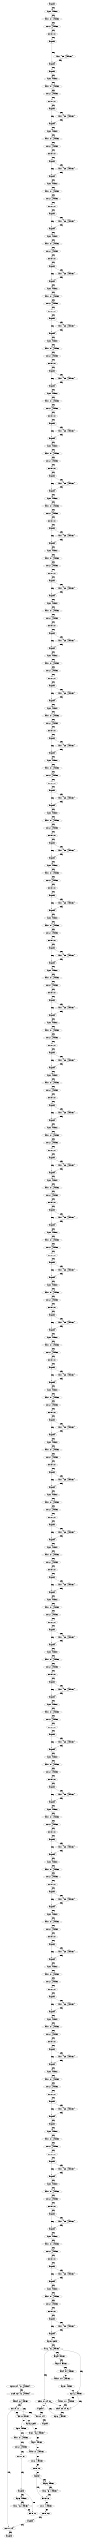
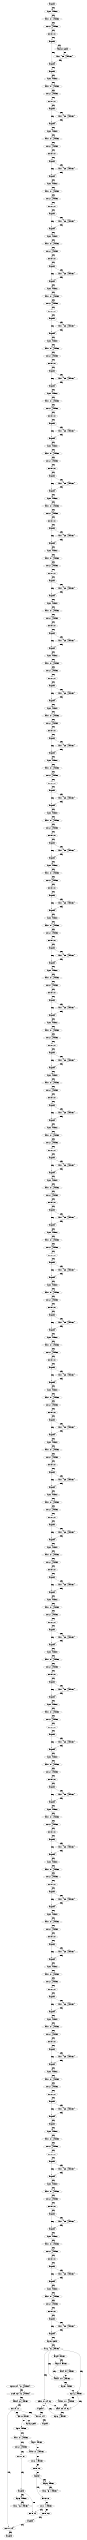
node "adrp x20 , symbol": added
edge "ldr w8 , [ x8 , # address ]" -> "adrp x9 , address": now "ldr w8 , [ x8 , # address ]" -> "add x10 , x10 , # address"
edge "adrp x10 , address" -> "add x9 , x9 , # address": now "adrp x10 , address" -> "add x10 , x10 , # address"
edge "add x10 , x10 , # address" -> "adrp x11 , address": added, label "CFG"
edge "csel x9 , x10 , x9 , eq" -> "csel x0 , x11 , x9 , eq": reversed
edge "cbnz w0 , address" -> "add x29 , sp , # address": now "stp x29 , x30 , [ sp , # address ]" -> "add x29 , sp , # address"
node "ldr x20 , [ x8 , # address ]": removed
edge "ldr x3 , [ x8 , # address ]" -> "mov x2 , x0": removed, label "CFG"
edge "ldr x2 , [ x8 , # address ]" -> "mov x1 , x0": now "mov w1 , # address" -> "mov x1 , x0"
